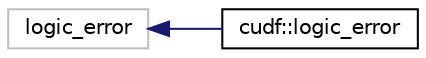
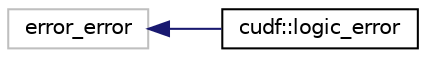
node "logic_error": label "logic_error" -> "error_error"
